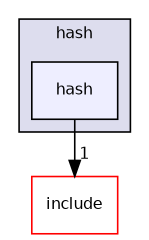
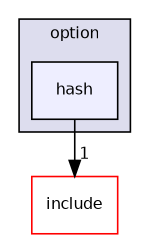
cluster "hash": label "hash" -> "option"
